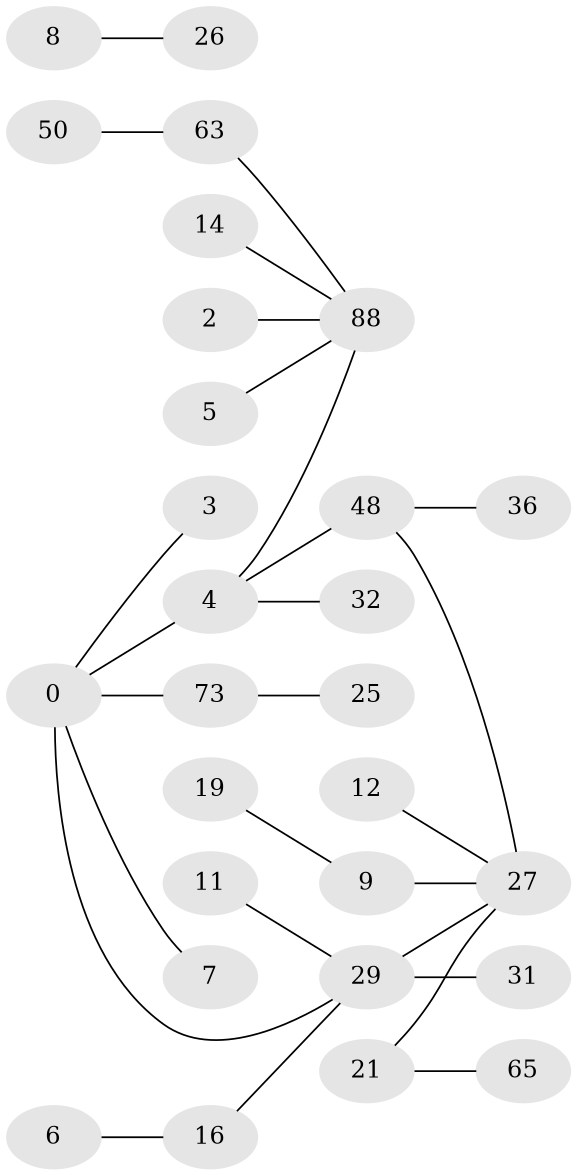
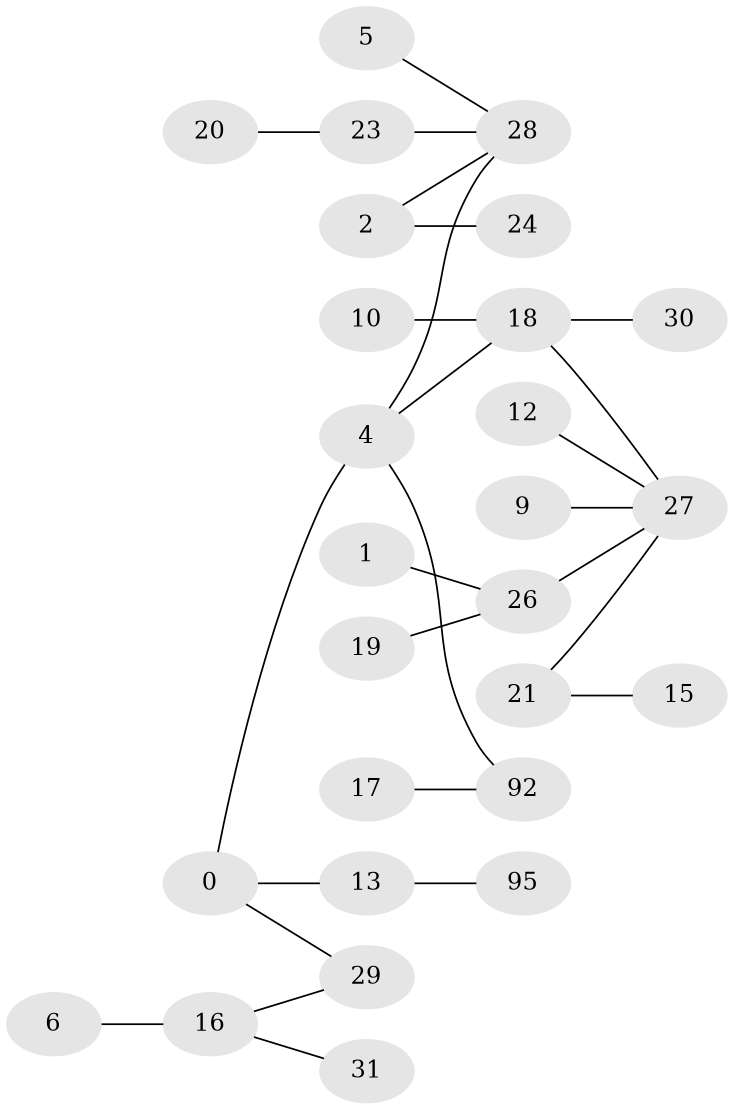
node "8": label "8" -> "1"
node "50": label "50" -> "20"
node "63": label "63" -> "23"
node "14": removed
node "24": added
node "88": label "88" -> "28"
node "10": added
node "3": removed
node "48": label "48" -> "18"
node "36": label "36" -> "30"
node "32": label "32" -> "92"
node "73": label "73" -> "13"
node "25": label "25" -> "95"
node "17": added
edge "19" -- "9": now "19" -- "26"
node "11": removed
edge "27" -- "29": now "27" -- "26"
node "7": removed
edge "29" -- "31": now "16" -- "31"
node "65": label "65" -> "15"
